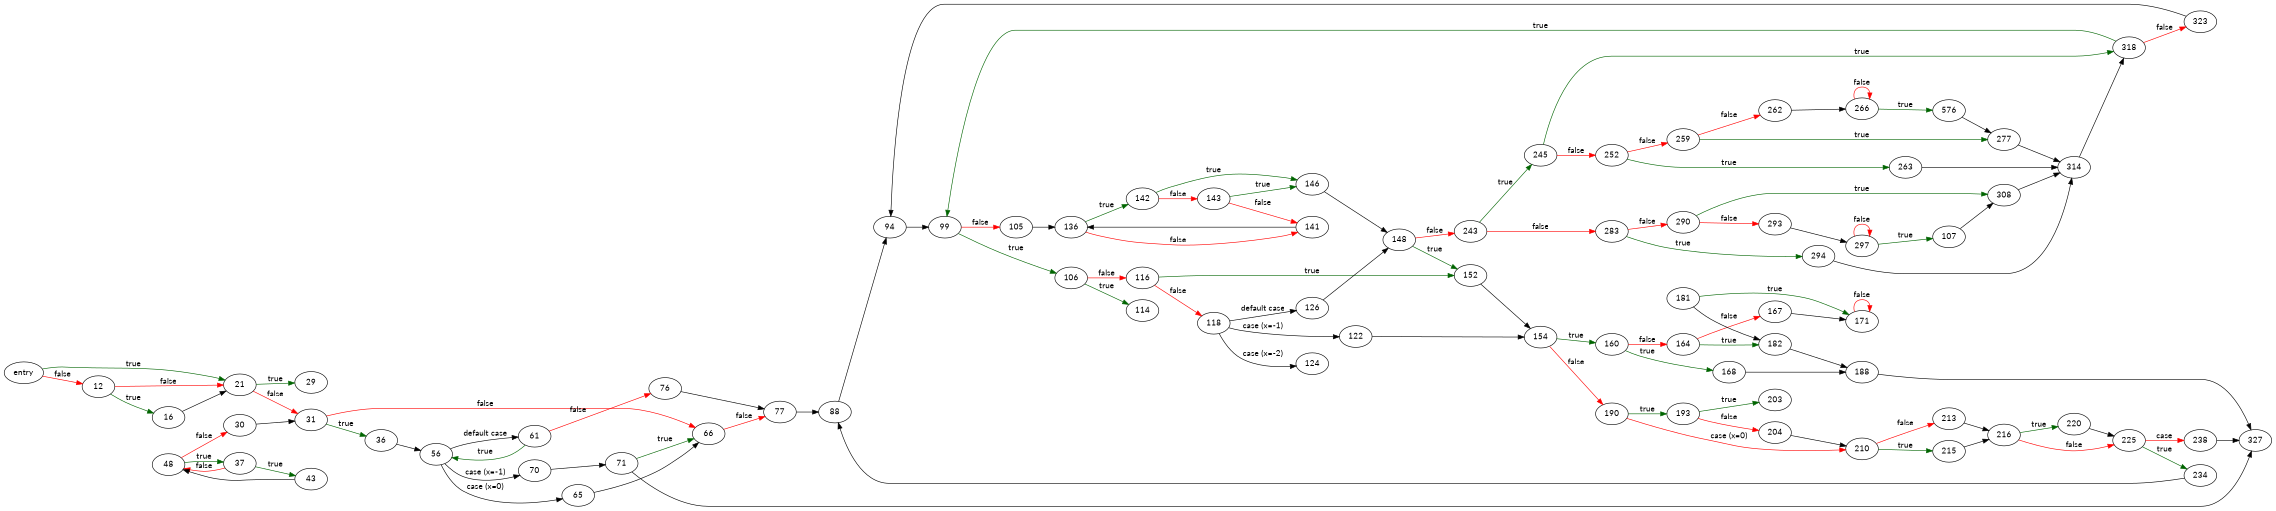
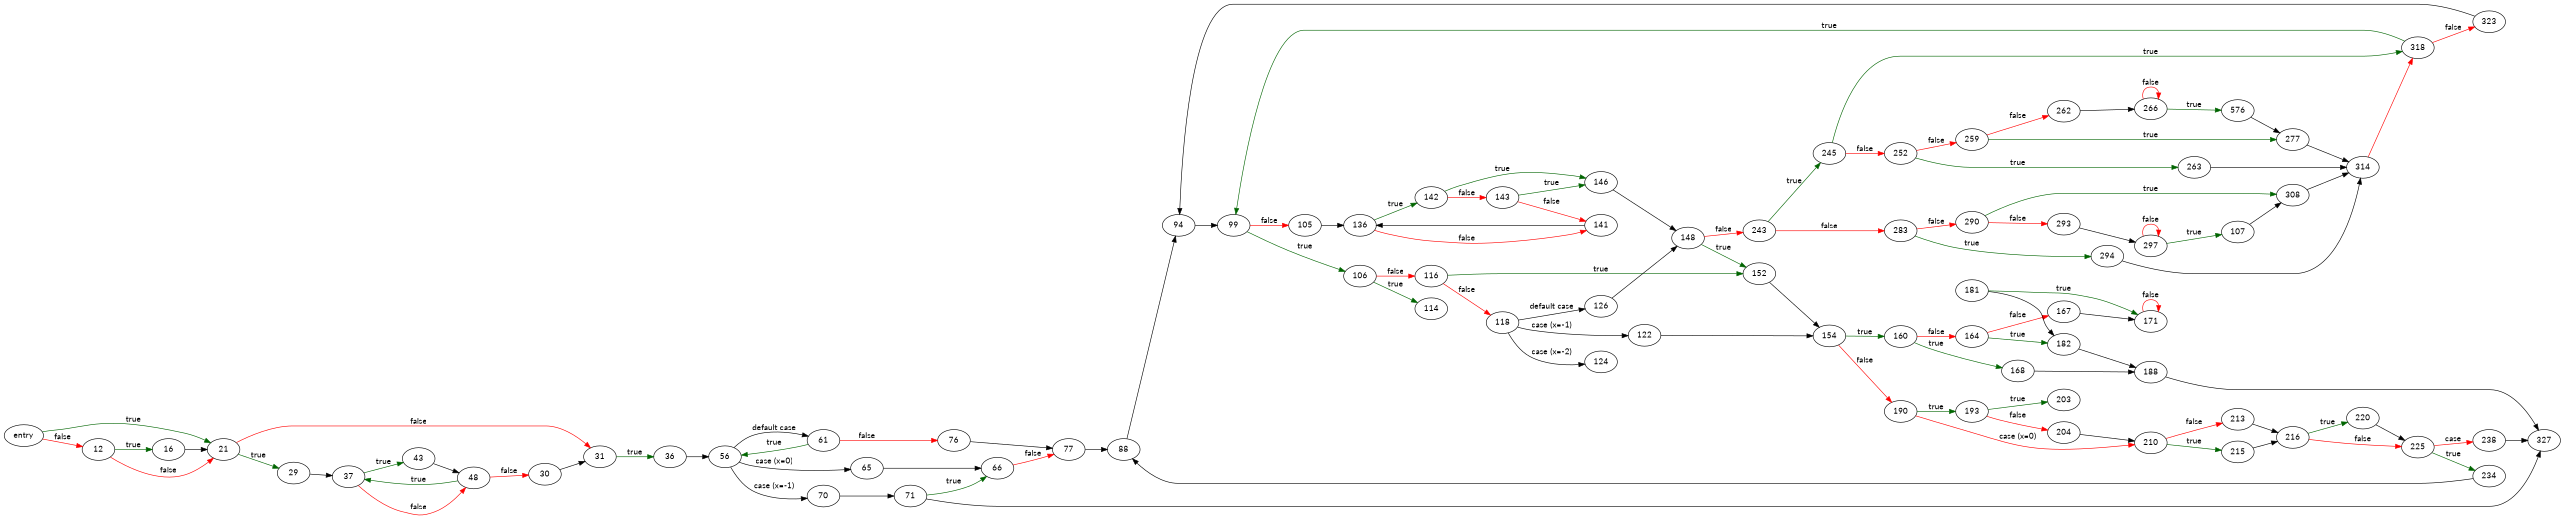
edge "314" -> "318": color black -> red
edge "31" -> "66": removed, label "false"
edge "29" -> "37": added
